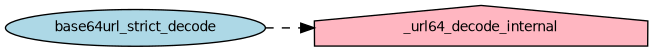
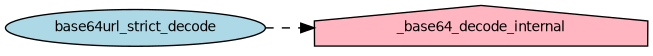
node "_url64_decode_internal": label "_url64_decode_internal" -> "_base64_decode_internal"
